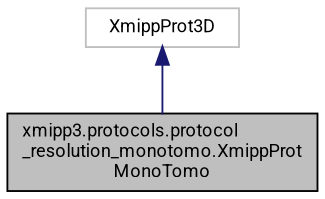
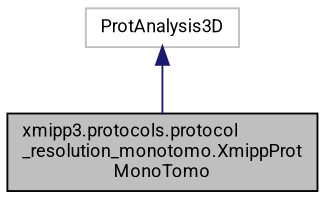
node "XmippProt3D": label "XmippProt3D" -> "ProtAnalysis3D"
